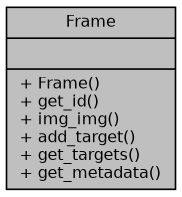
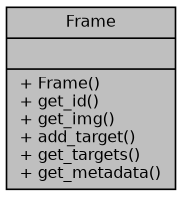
node "Frame": text "+ img_img()" -> "+ get_img()"
